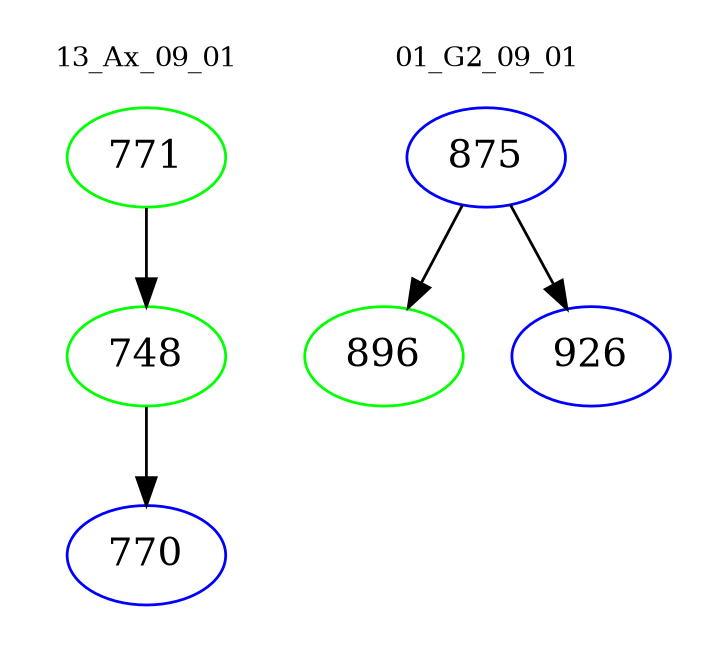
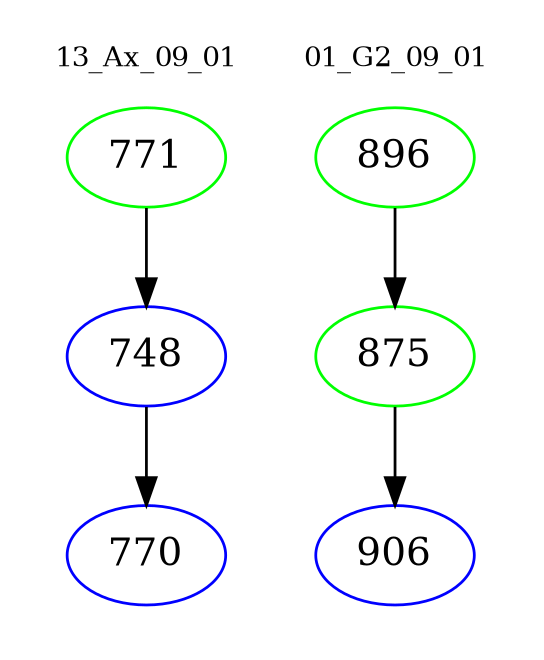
node "875": color blue -> green
edge "875" -> "896": reversed
node "748": color green -> blue
node "926": label "926" -> "906"
